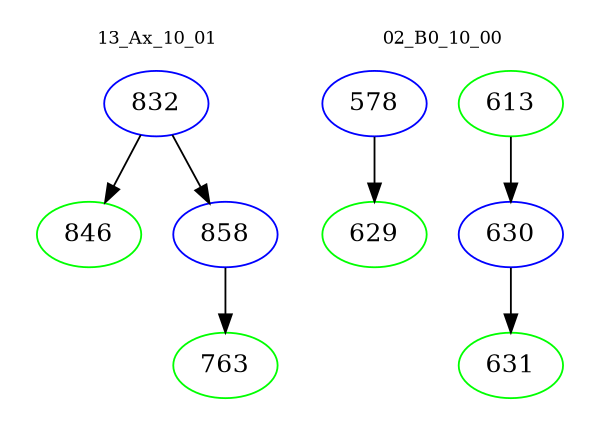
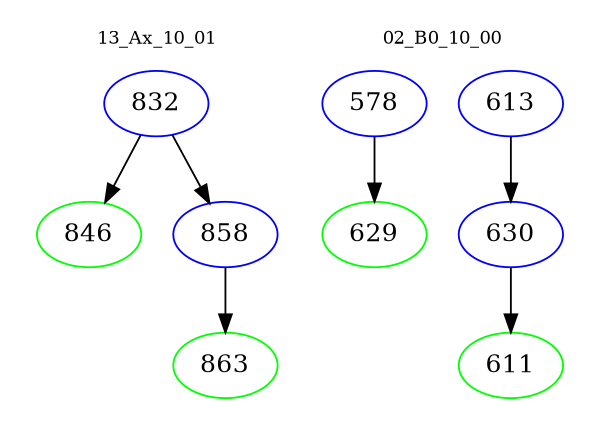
node "613": color green -> blue
node "763": label "763" -> "863"
node "631": label "631" -> "611"
